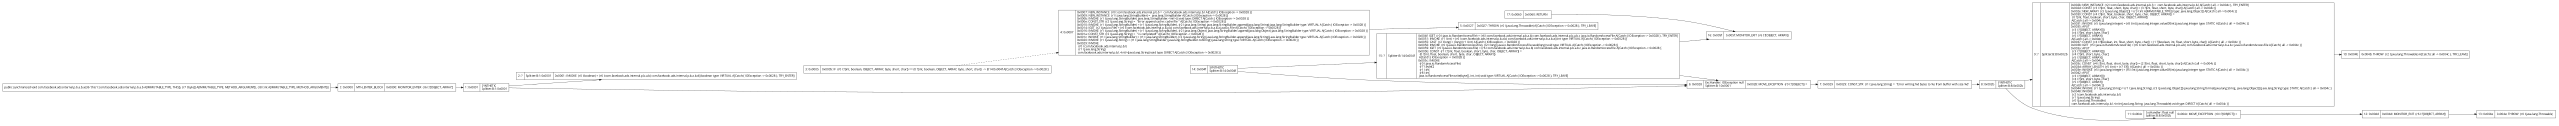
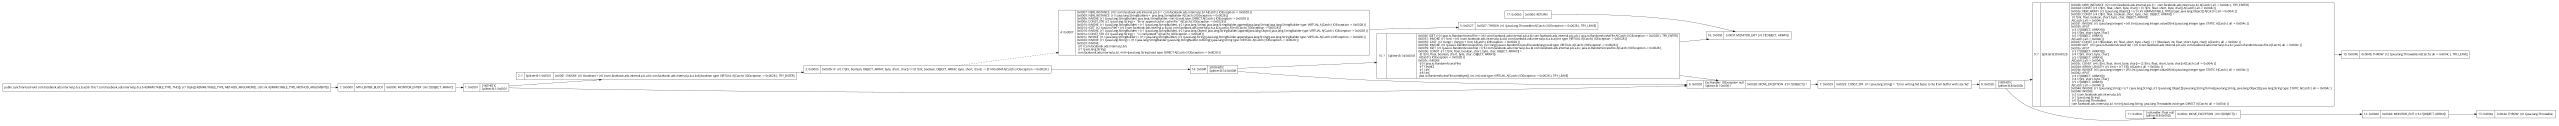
edge "3: 0x0005" -> "14: 0x004f": added
edge "2: ?" -> "3: 0x0005": added
